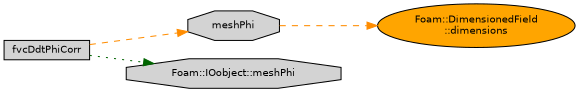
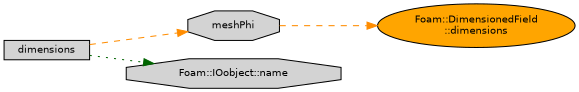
node "fvcDdtPhiCorr": label "fvcDdtPhiCorr" -> "dimensions"
node "Foam::IOobject::meshPhi": label "Foam::IOobject::meshPhi" -> "Foam::IOobject::name"
